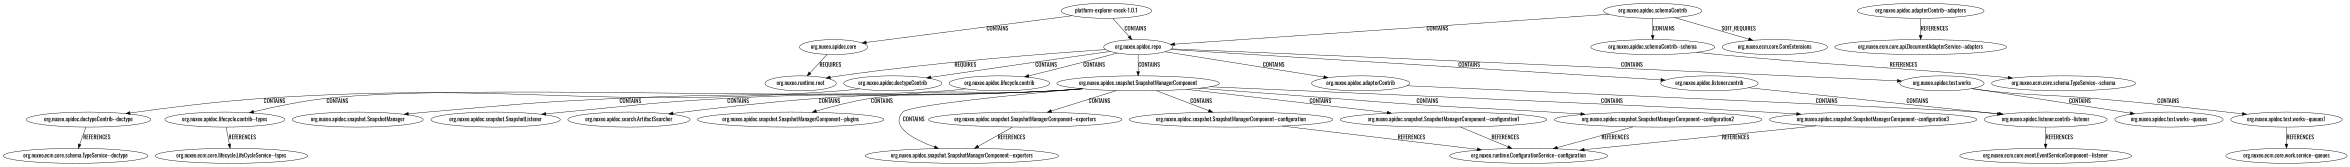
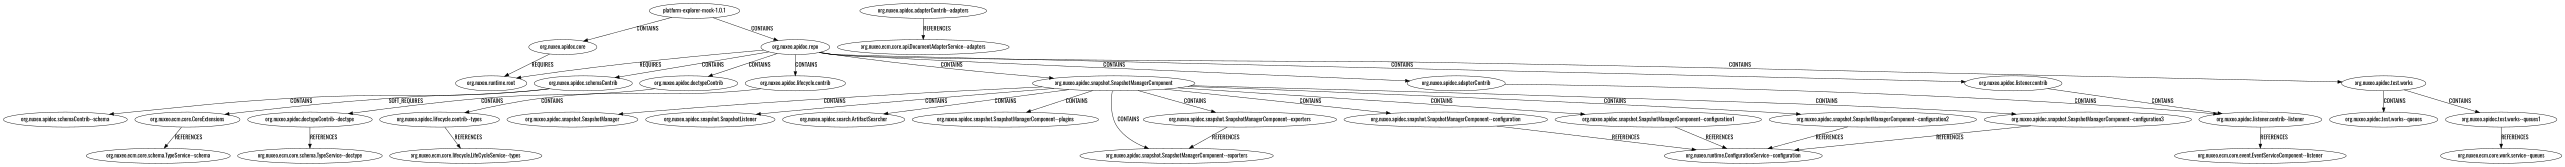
edge "org.nuxeo.apidoc.schemaContrib" -> "org.nuxeo.apidoc.repo": reversed
edge "org.nuxeo.apidoc.schemaContrib--schema" -> "org.nuxeo.ecm.core.schema.TypeService--schema": now "org.nuxeo.ecm.core.CoreExtensions" -> "org.nuxeo.ecm.core.schema.TypeService--schema"
